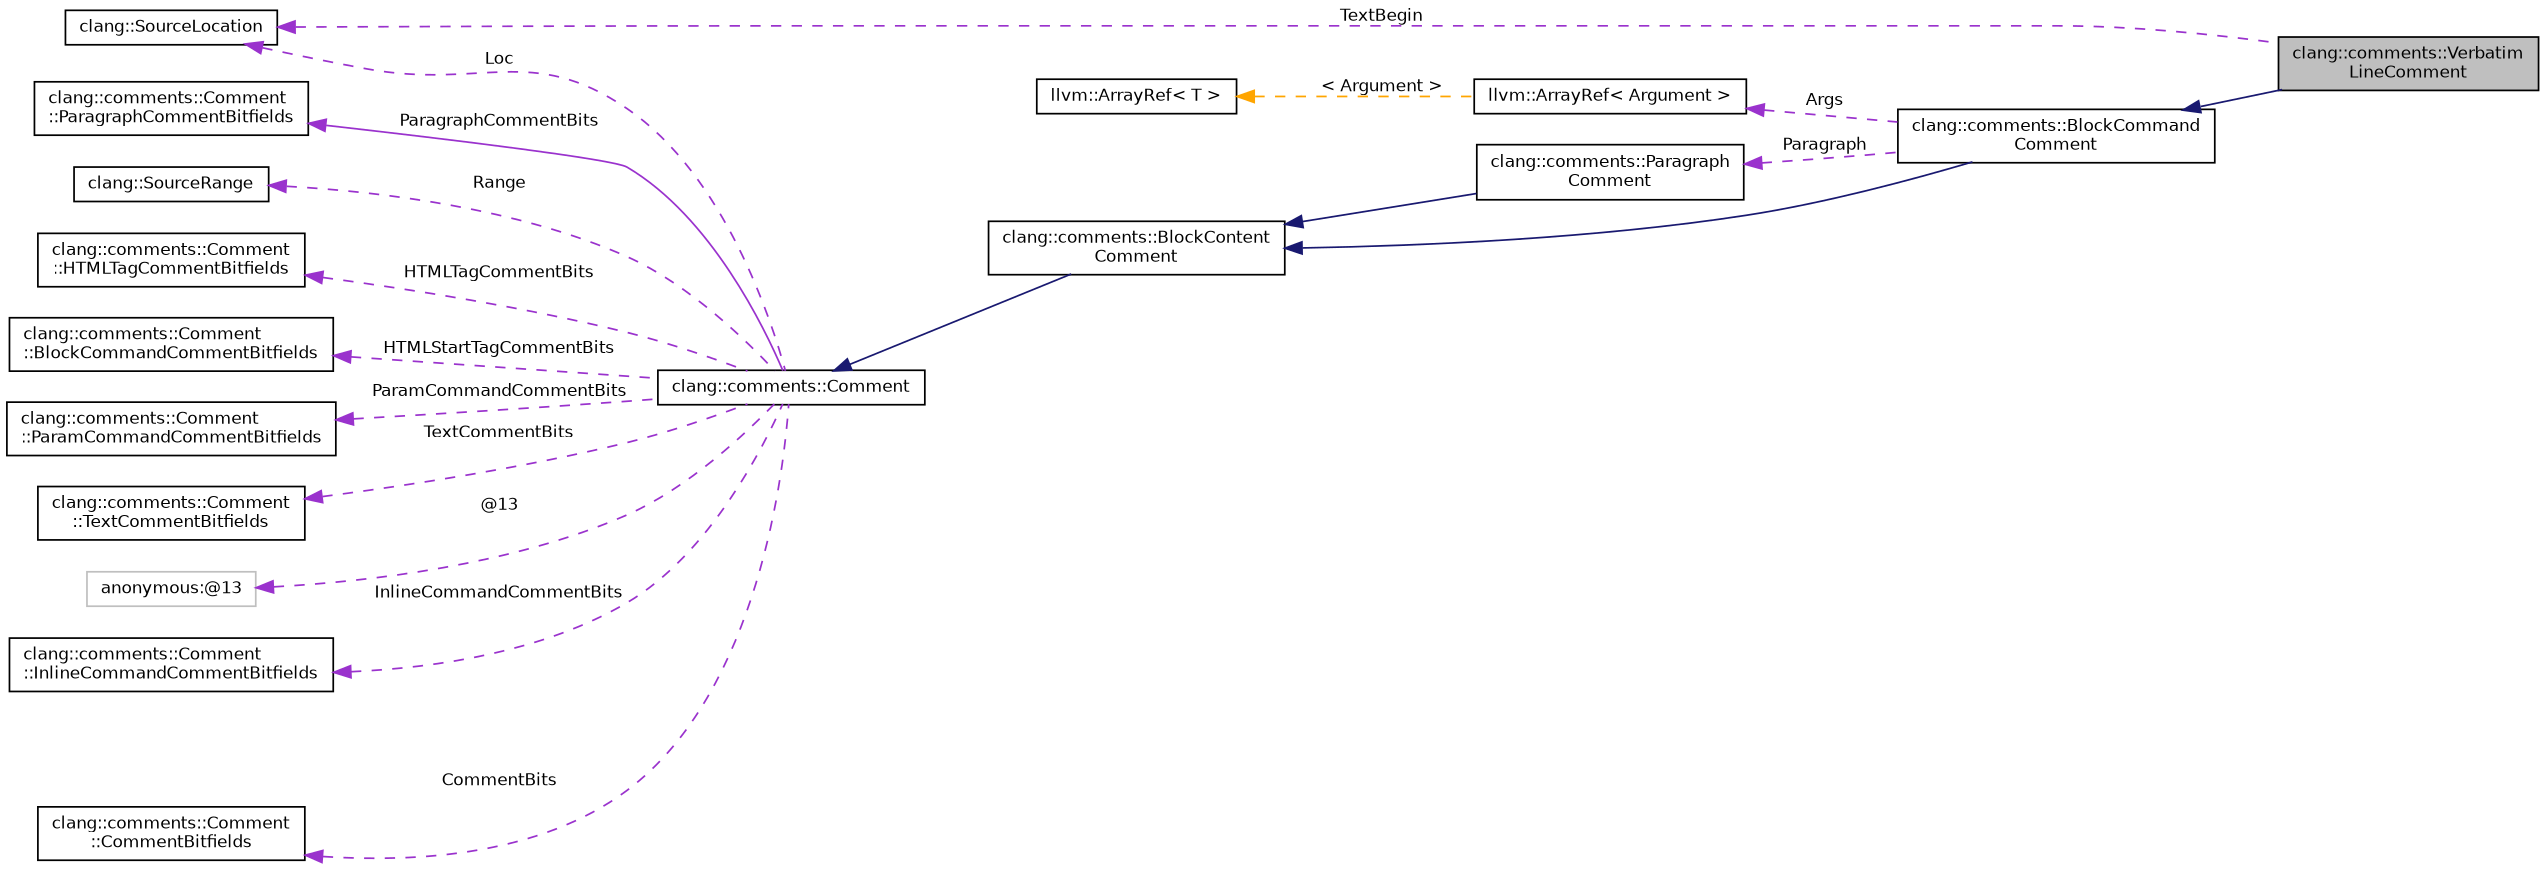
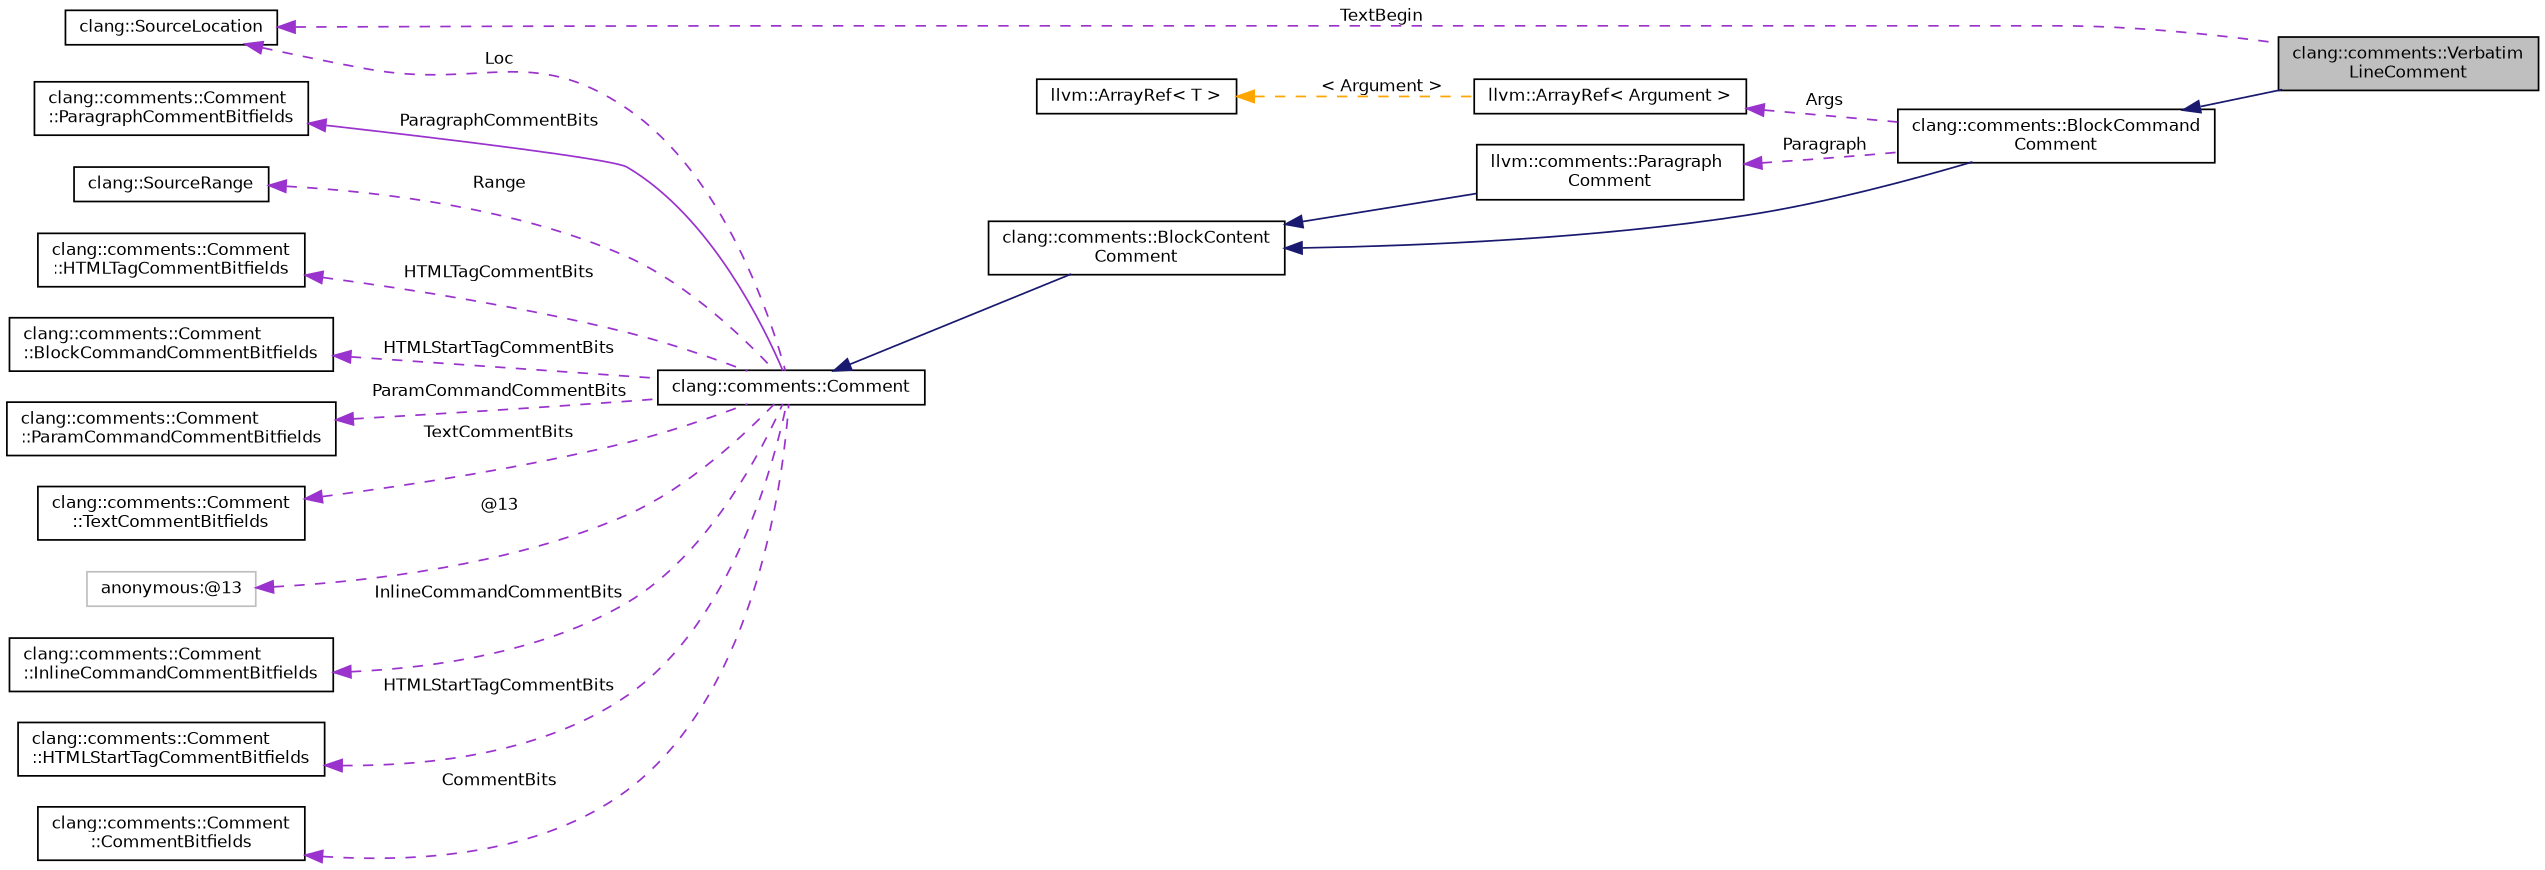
node "clang::comments::Paragraph Comment": label "clang::comments::Paragraph Comment" -> "llvm::comments::Paragraph Comment"
node "clang::comments::Comment ::HTMLStartTagCommentBitfields": added
